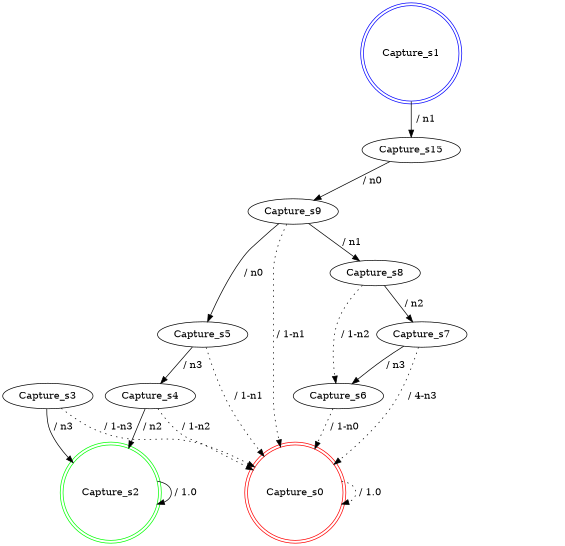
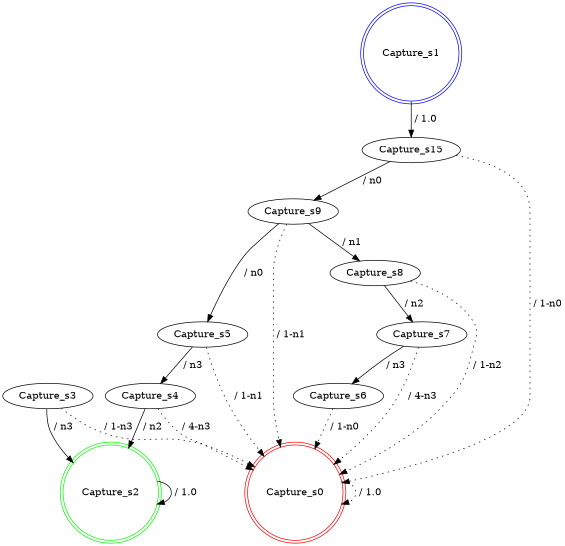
edge "Capture_s1" -> "Capture_s15": label " / n1" -> " / 1.0"
edge "Capture_s8" -> "Capture_s6": now "Capture_s8" -> "Capture_s0"
edge "Capture_s15" -> "Capture_s0": added, label "/ 1-n0"
edge "Capture_s4" -> "Capture_s0": label " / 1-n2" -> " / 4-n3"
